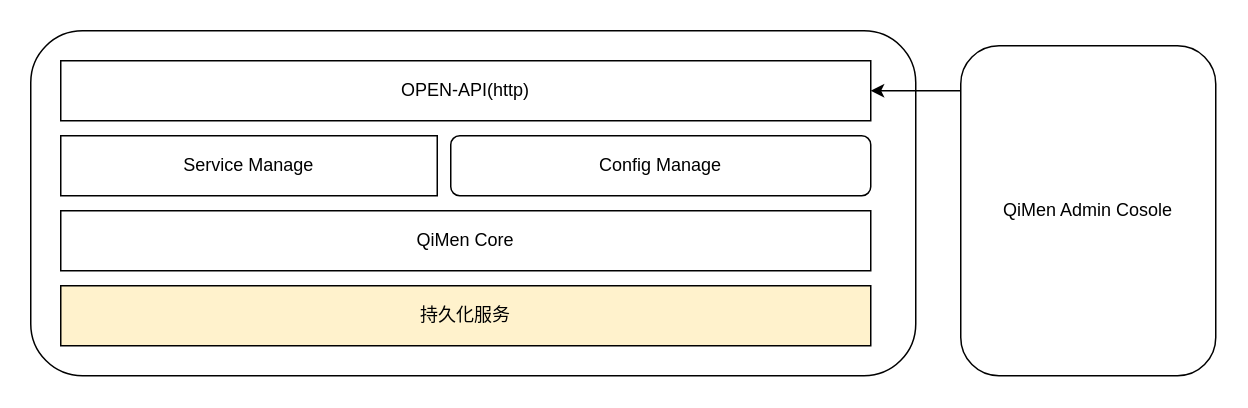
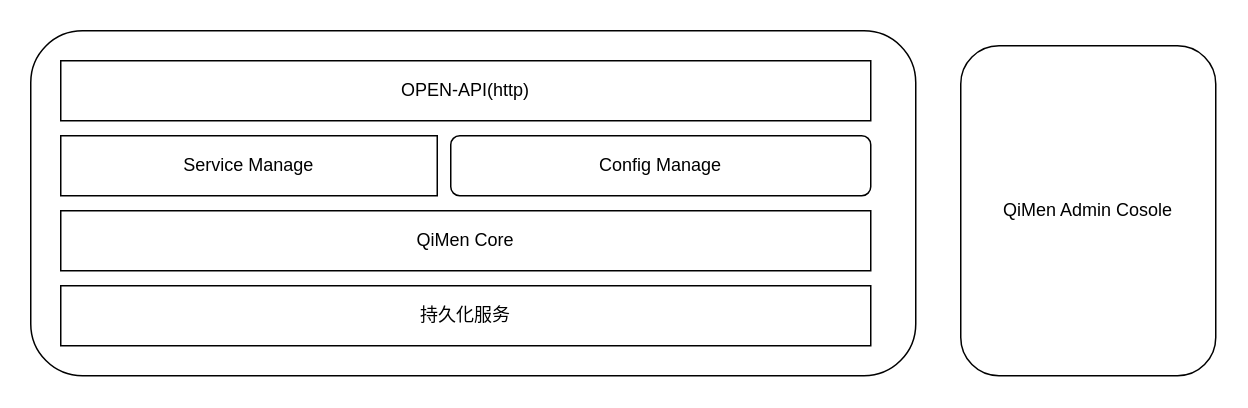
edge "QiMen Admin Cosole" -> "OPEN-API(http)": removed
node "持久化服务": fillcolor #fff2cc -> #ffffff
